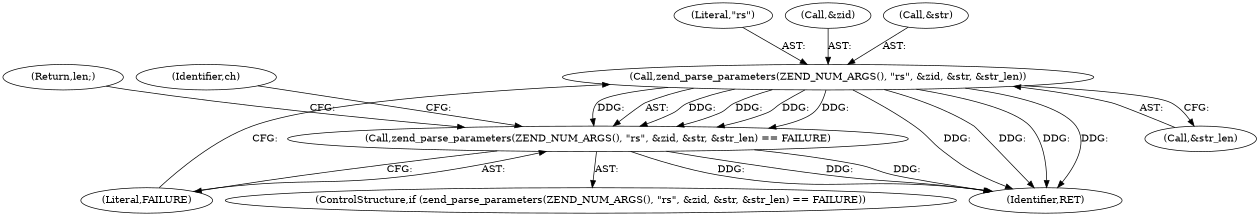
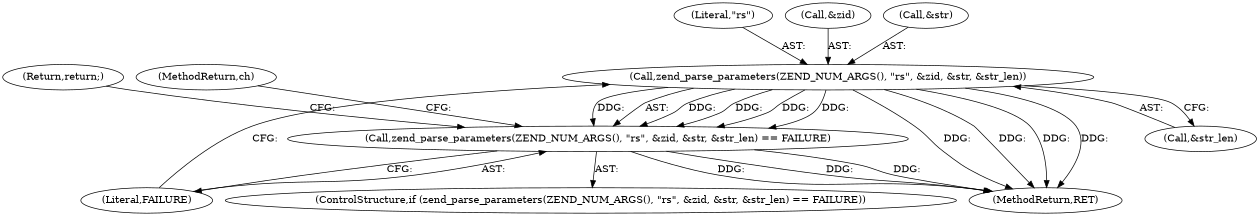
node "(Return,len;)": label "(Return,len;)" -> "(Return,return;)"
node "(Identifier,ch)": label "(Identifier,ch)" -> "(MethodReturn,ch)"
node "(Identifier,RET)": label "(Identifier,RET)" -> "(MethodReturn,RET)"
